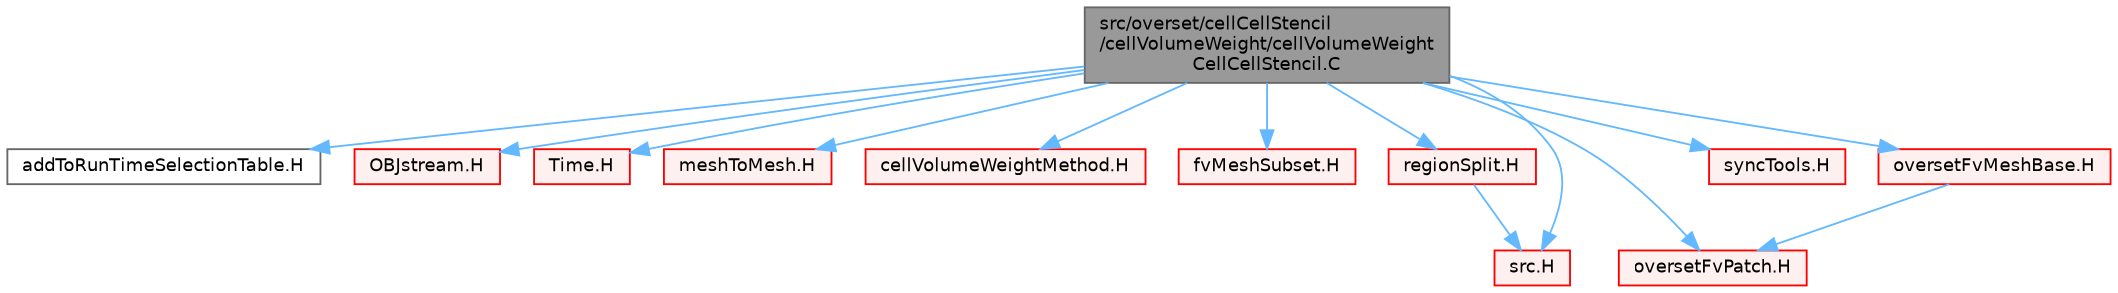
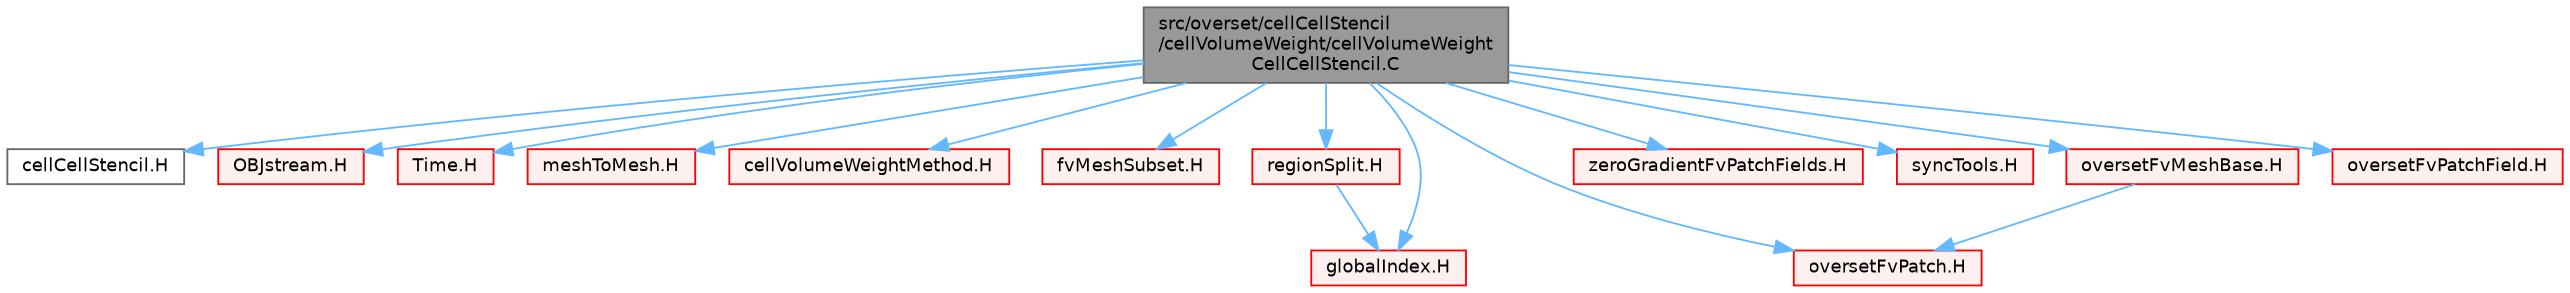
node "addToRunTimeSelectionTable.H": label "addToRunTimeSelectionTable.H" -> "cellCellStencil.H"
node "zeroGradientFvPatchFields.H": added
node "oversetFvPatchField.H": added
node "src.H": label "src.H" -> "globalIndex.H"
